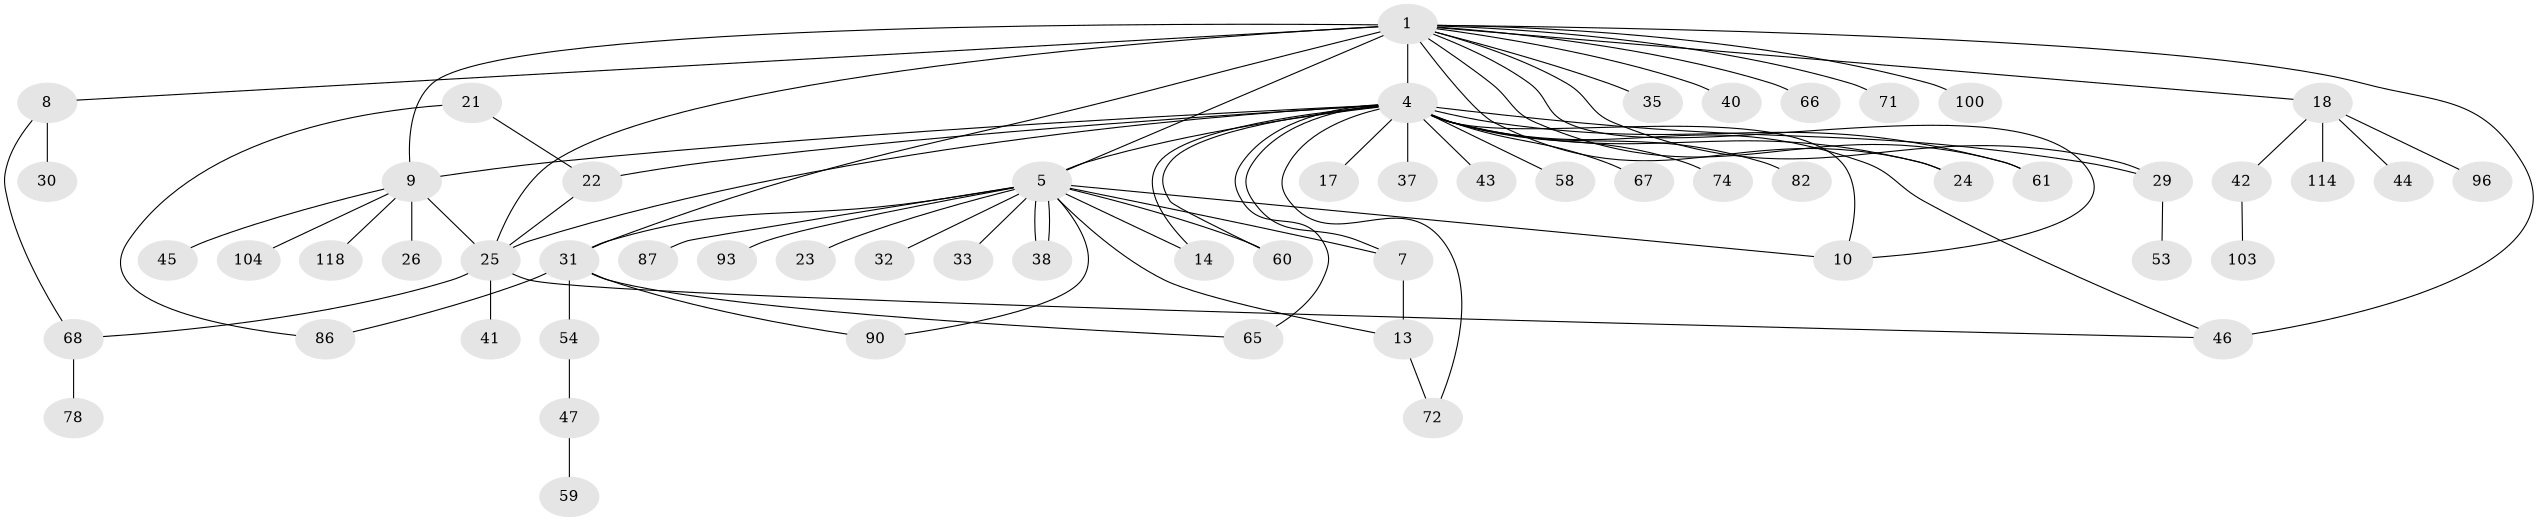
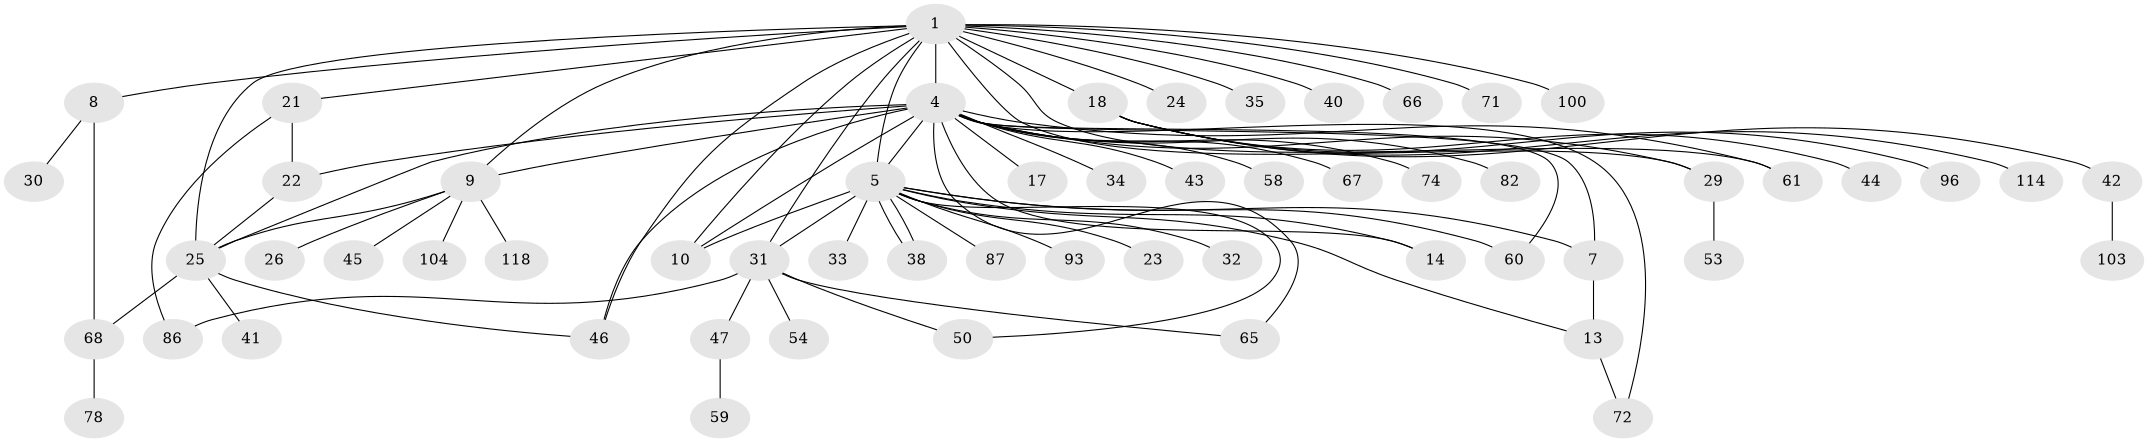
edge "1" -- "21": added
edge "4" -- "24": removed
node "37": label "37" -> "34"
node "90": label "90" -> "50"
edge "54" -- "47": now "31" -- "47"
